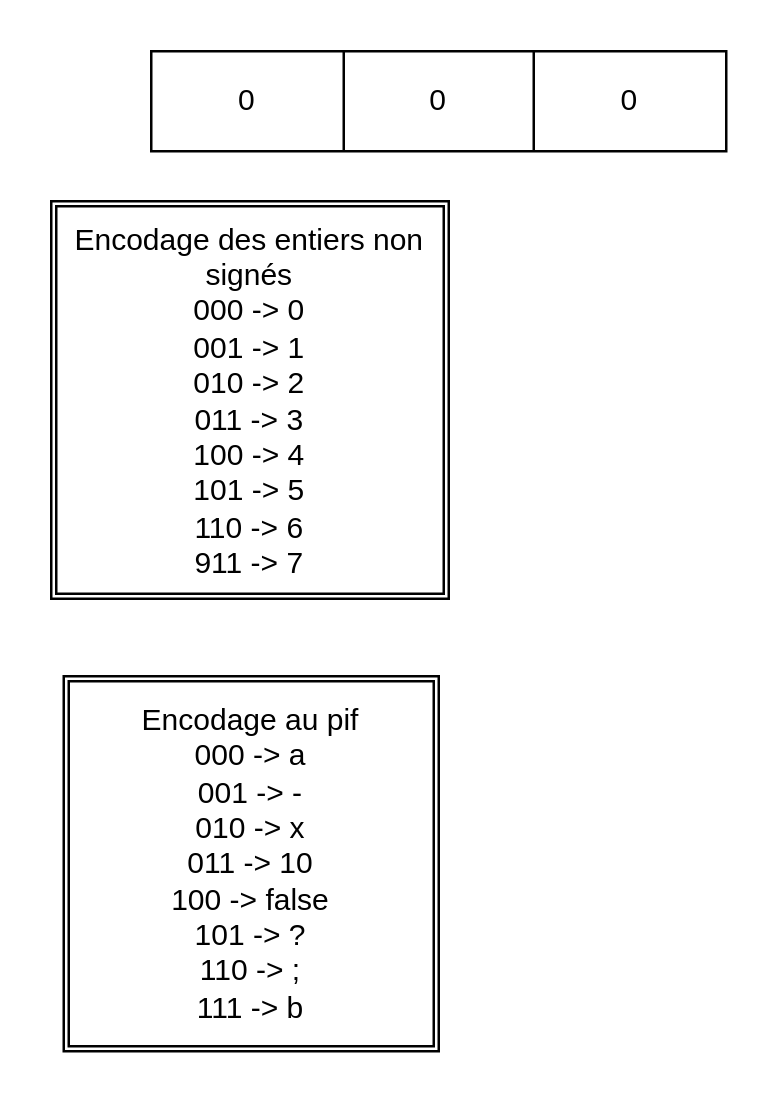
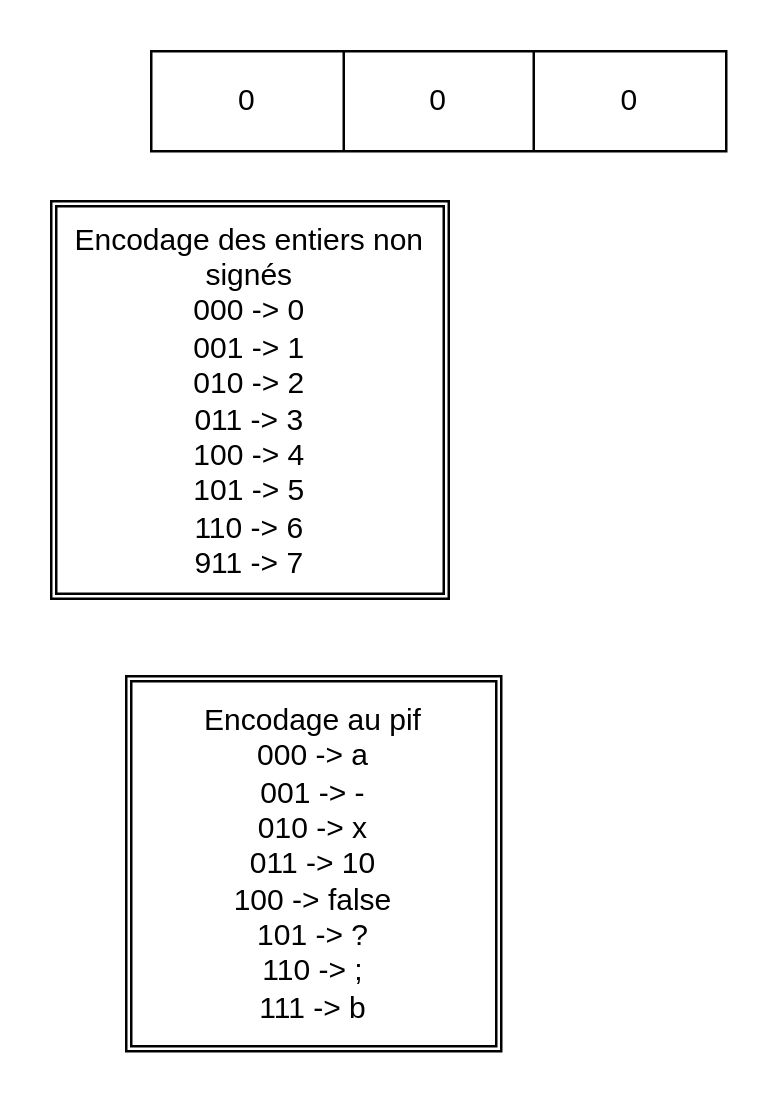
node "Encodage au pif 000 -> a 001 -> - 010 -> x 011 -> 10 100 -> false 101 -> ? 110 -> ; 111 -> b": moved (251, 864) -> (314, 864)
